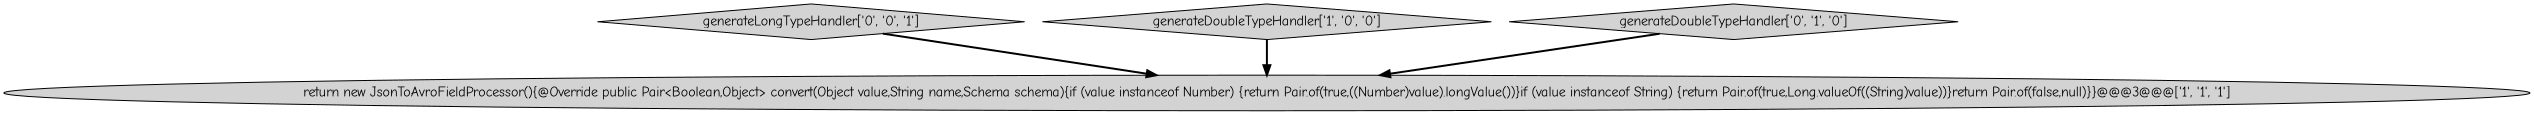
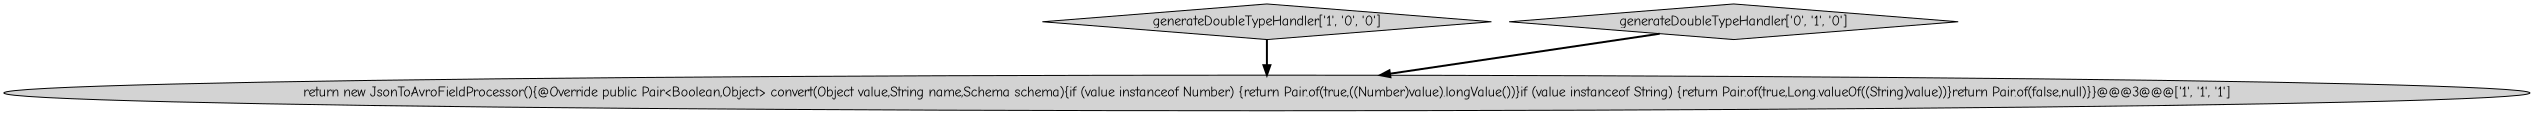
node "generateLongTypeHandler['0', '0', '1']": removed
